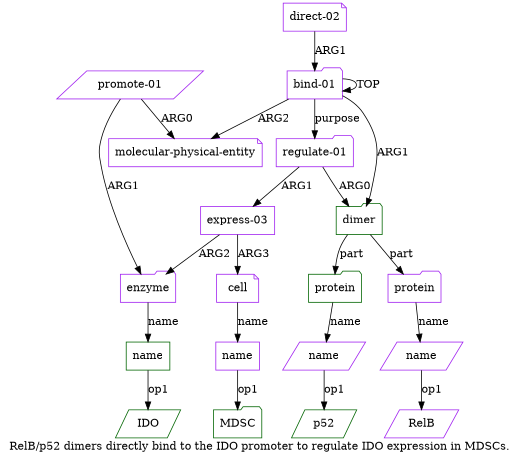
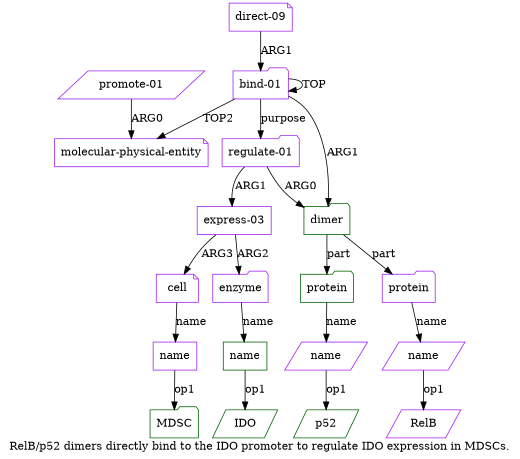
node "direct-02": label "direct-02" -> "direct-09"
edge "bind-01" -> "molecular-physical-entity": label "ARG2" -> "TOP2"
edge "promote-01" -> "enzyme": removed, label "ARG1"
